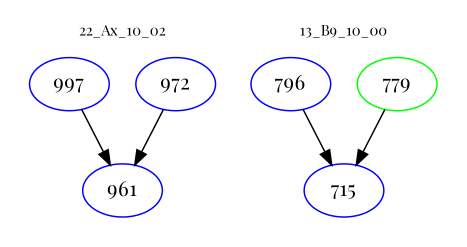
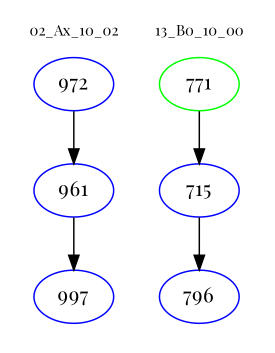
cluster "22_Ax_10_02": label "22_Ax_10_02" -> "02_Ax_10_02"
cluster "13_B9_10_00": label "13_B9_10_00" -> "13_B0_10_00"
node "779": label "779" -> "771"
edge "997" -> "961": reversed
edge "796" -> "715": reversed
